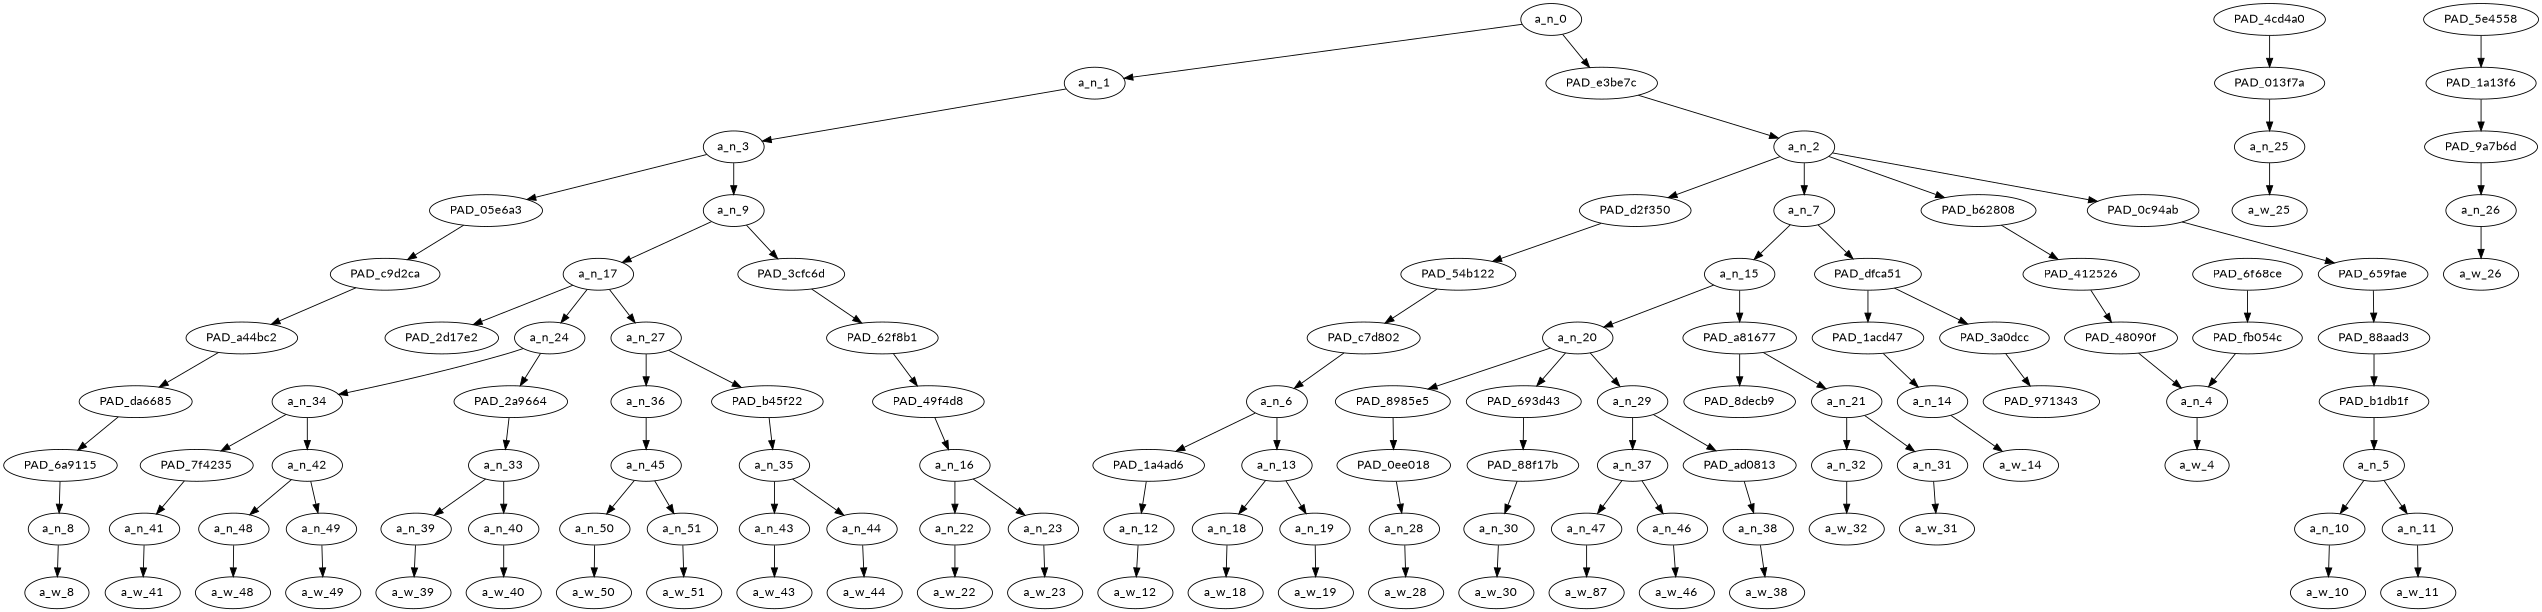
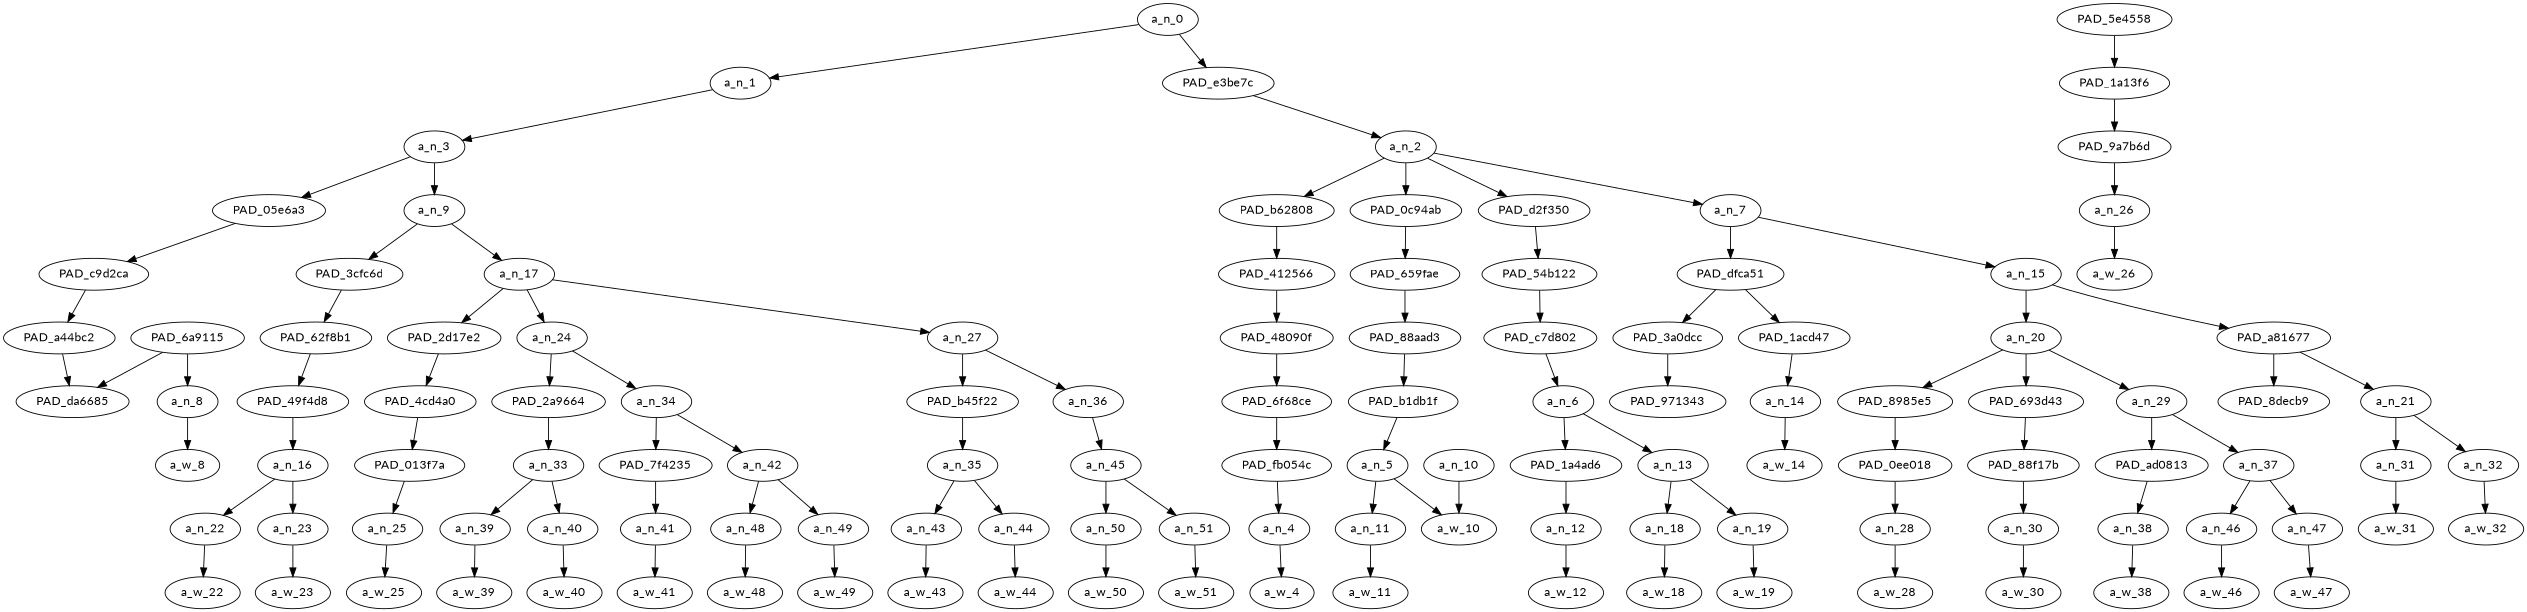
node "PAD_412526": label "PAD_412526" -> "PAD_412566"
edge "PAD_2d17e2" -> "PAD_4cd4a0": added
edge "PAD_48090f" -> "a_n_4": now "PAD_48090f" -> "PAD_6f68ce"
edge "PAD_da6685" -> "PAD_6a9115": reversed
edge "a_n_5" -> "a_n_10": now "a_n_5" -> "a_w_10"
node "a_w_87": label "a_w_87" -> "a_w_47"
